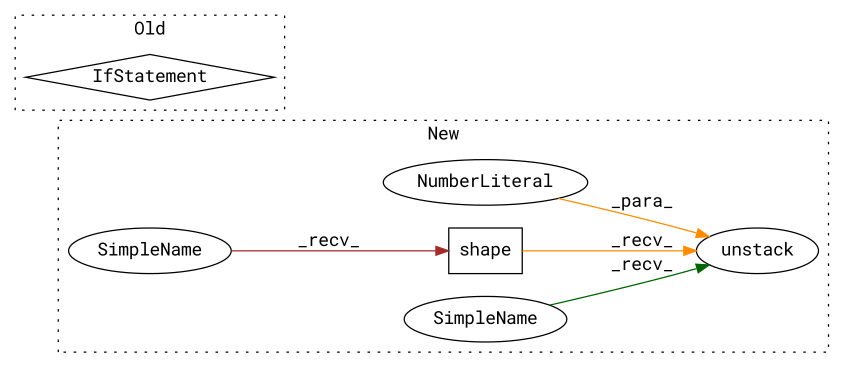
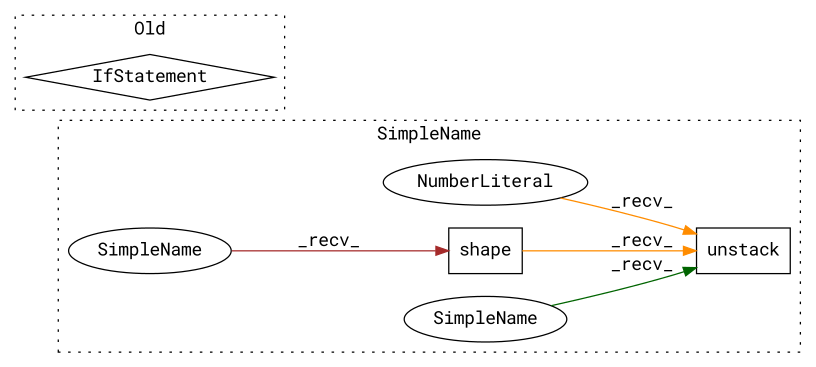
cluster "New": label "New" -> "SimpleName"
edge "NumberLiteral" -> "unstack": label "_para_" -> "_recv_"
node "unstack": shape ellipse -> box
